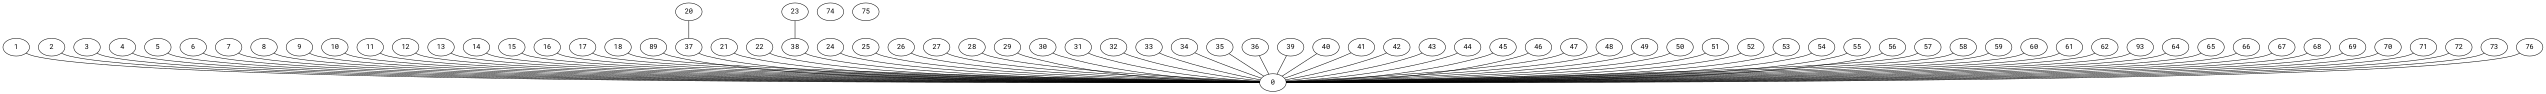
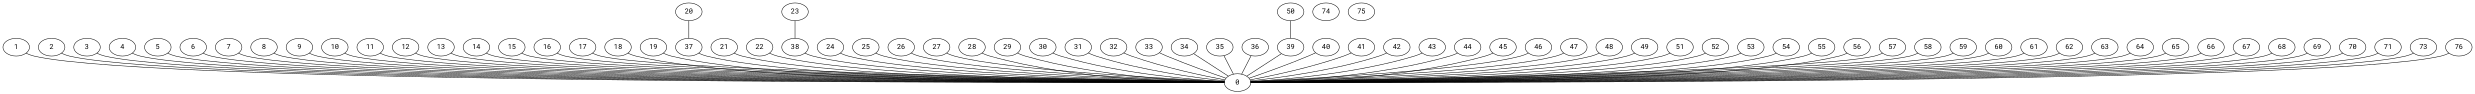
node "89": label "89" -> "19"
node "93": label "93" -> "63"
node "72": removed
edge "50" -- "0": now "50" -- "39"
